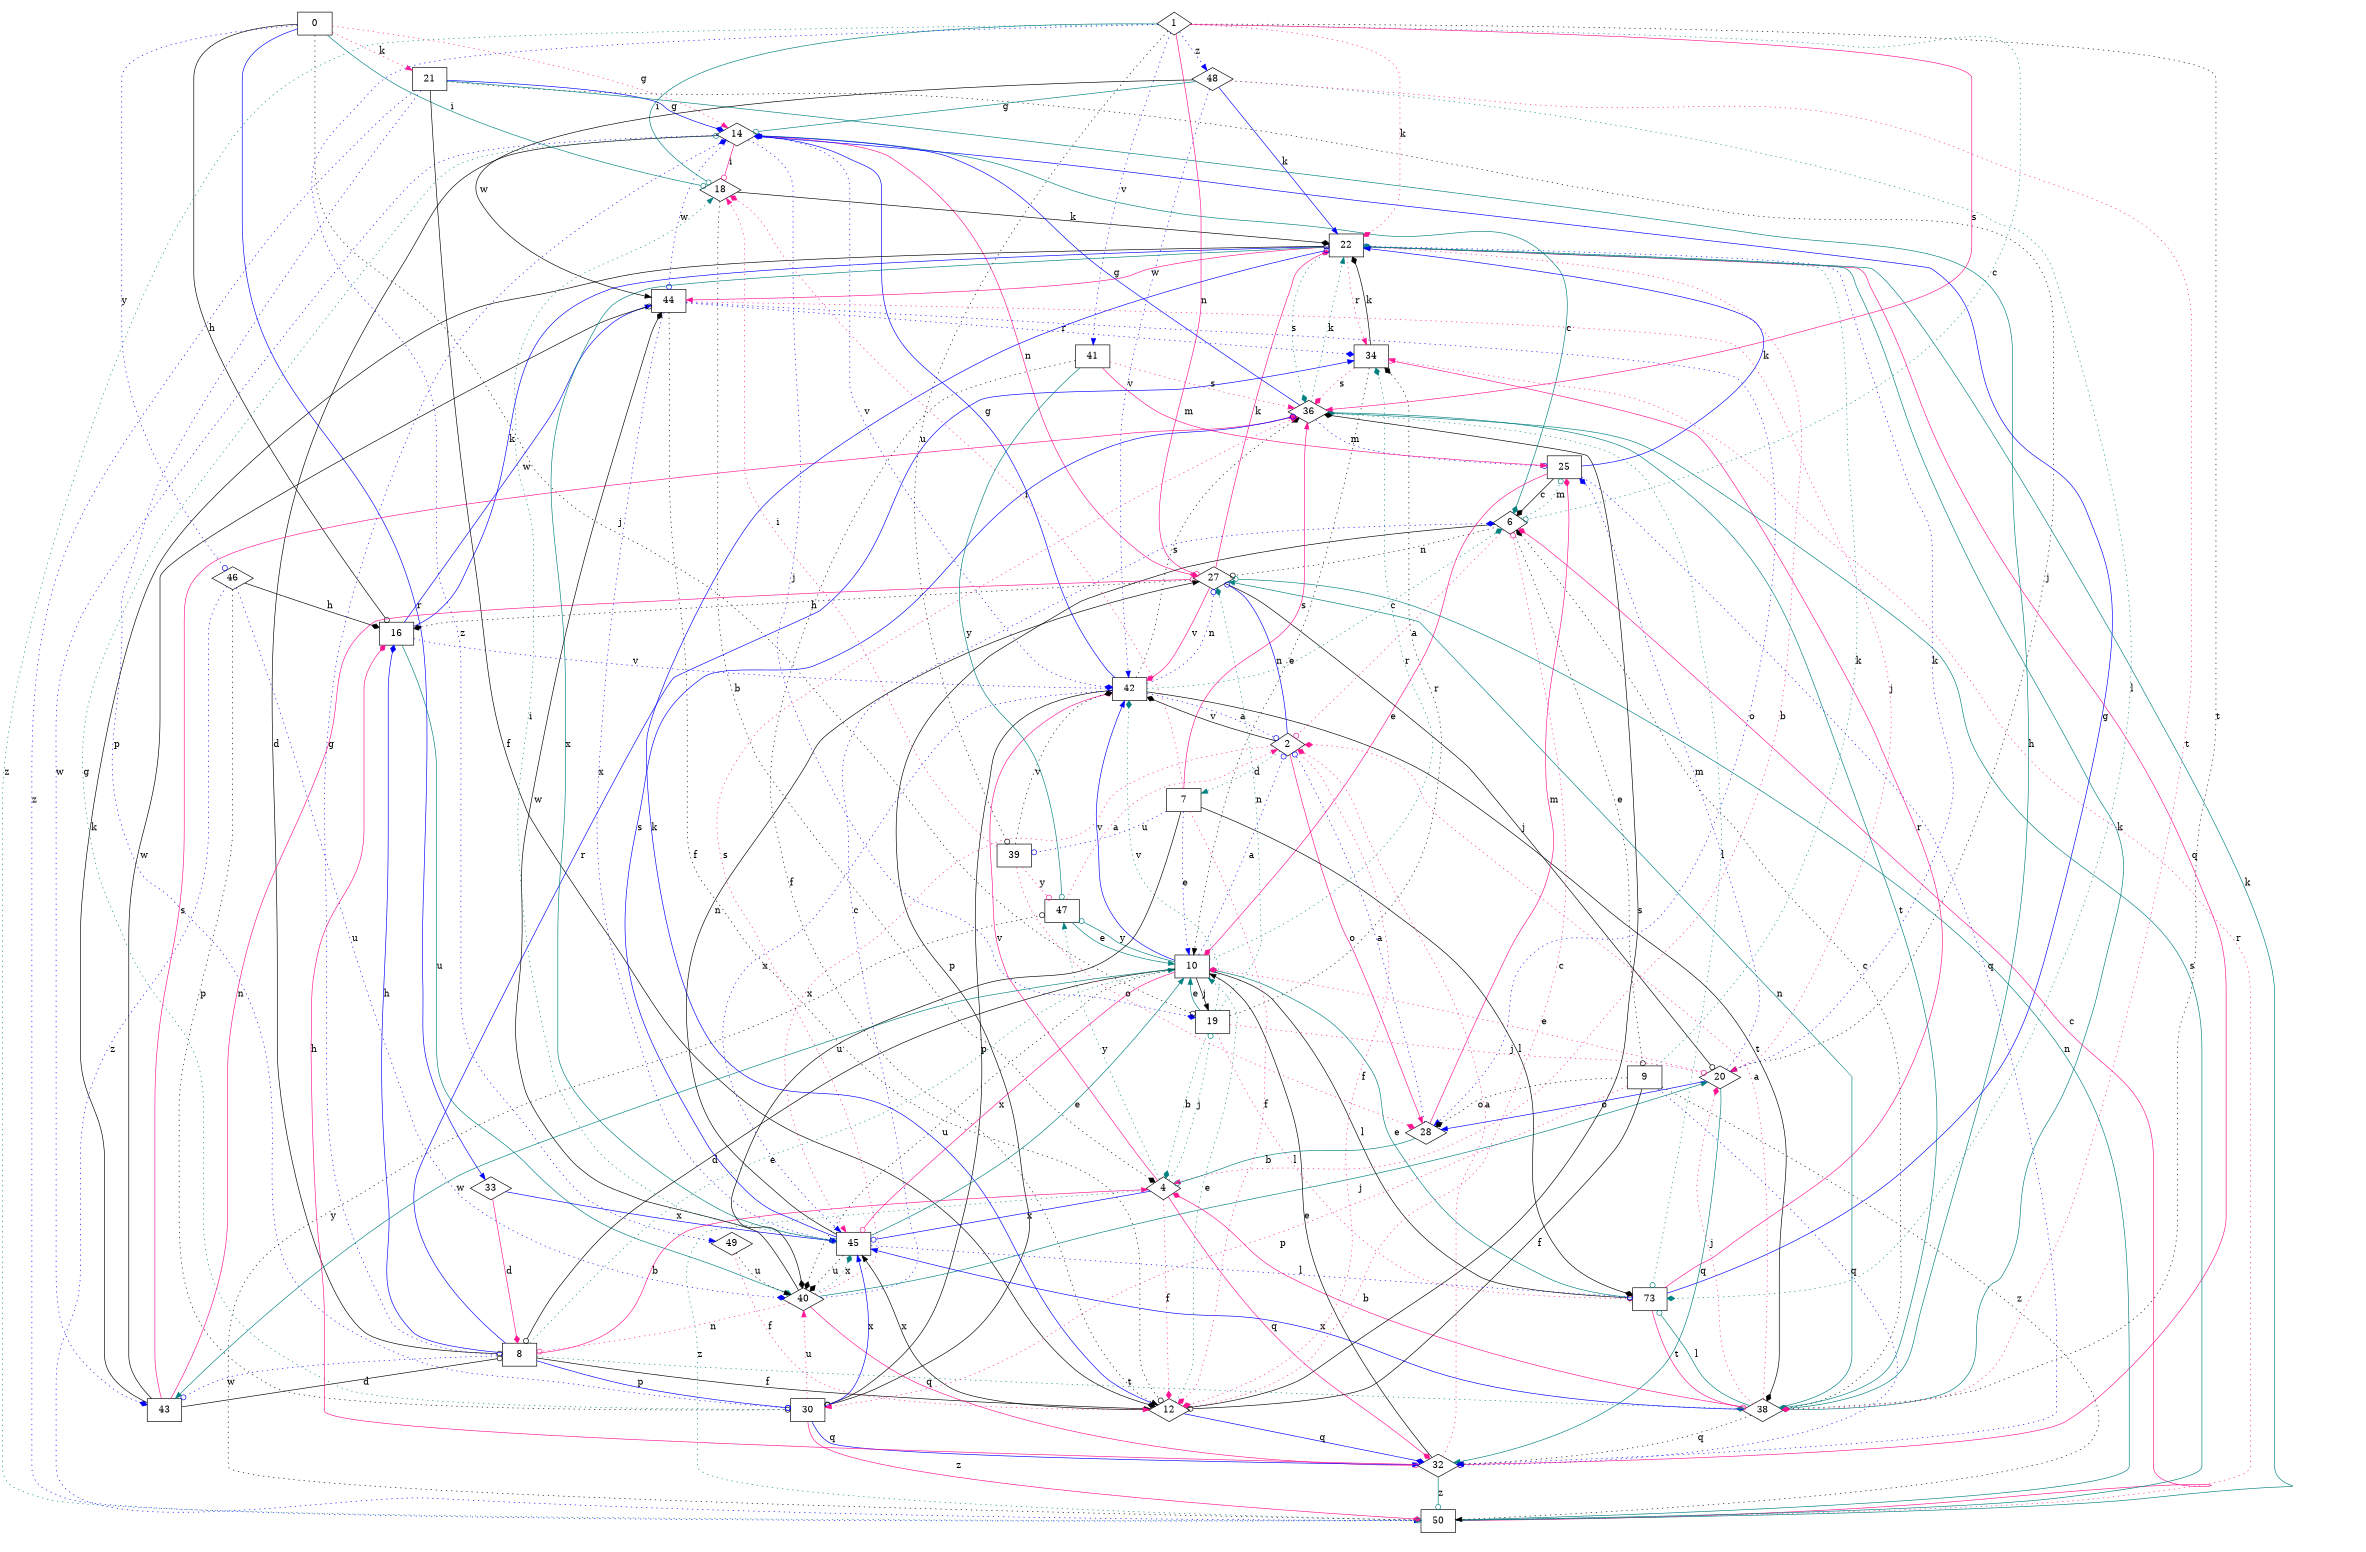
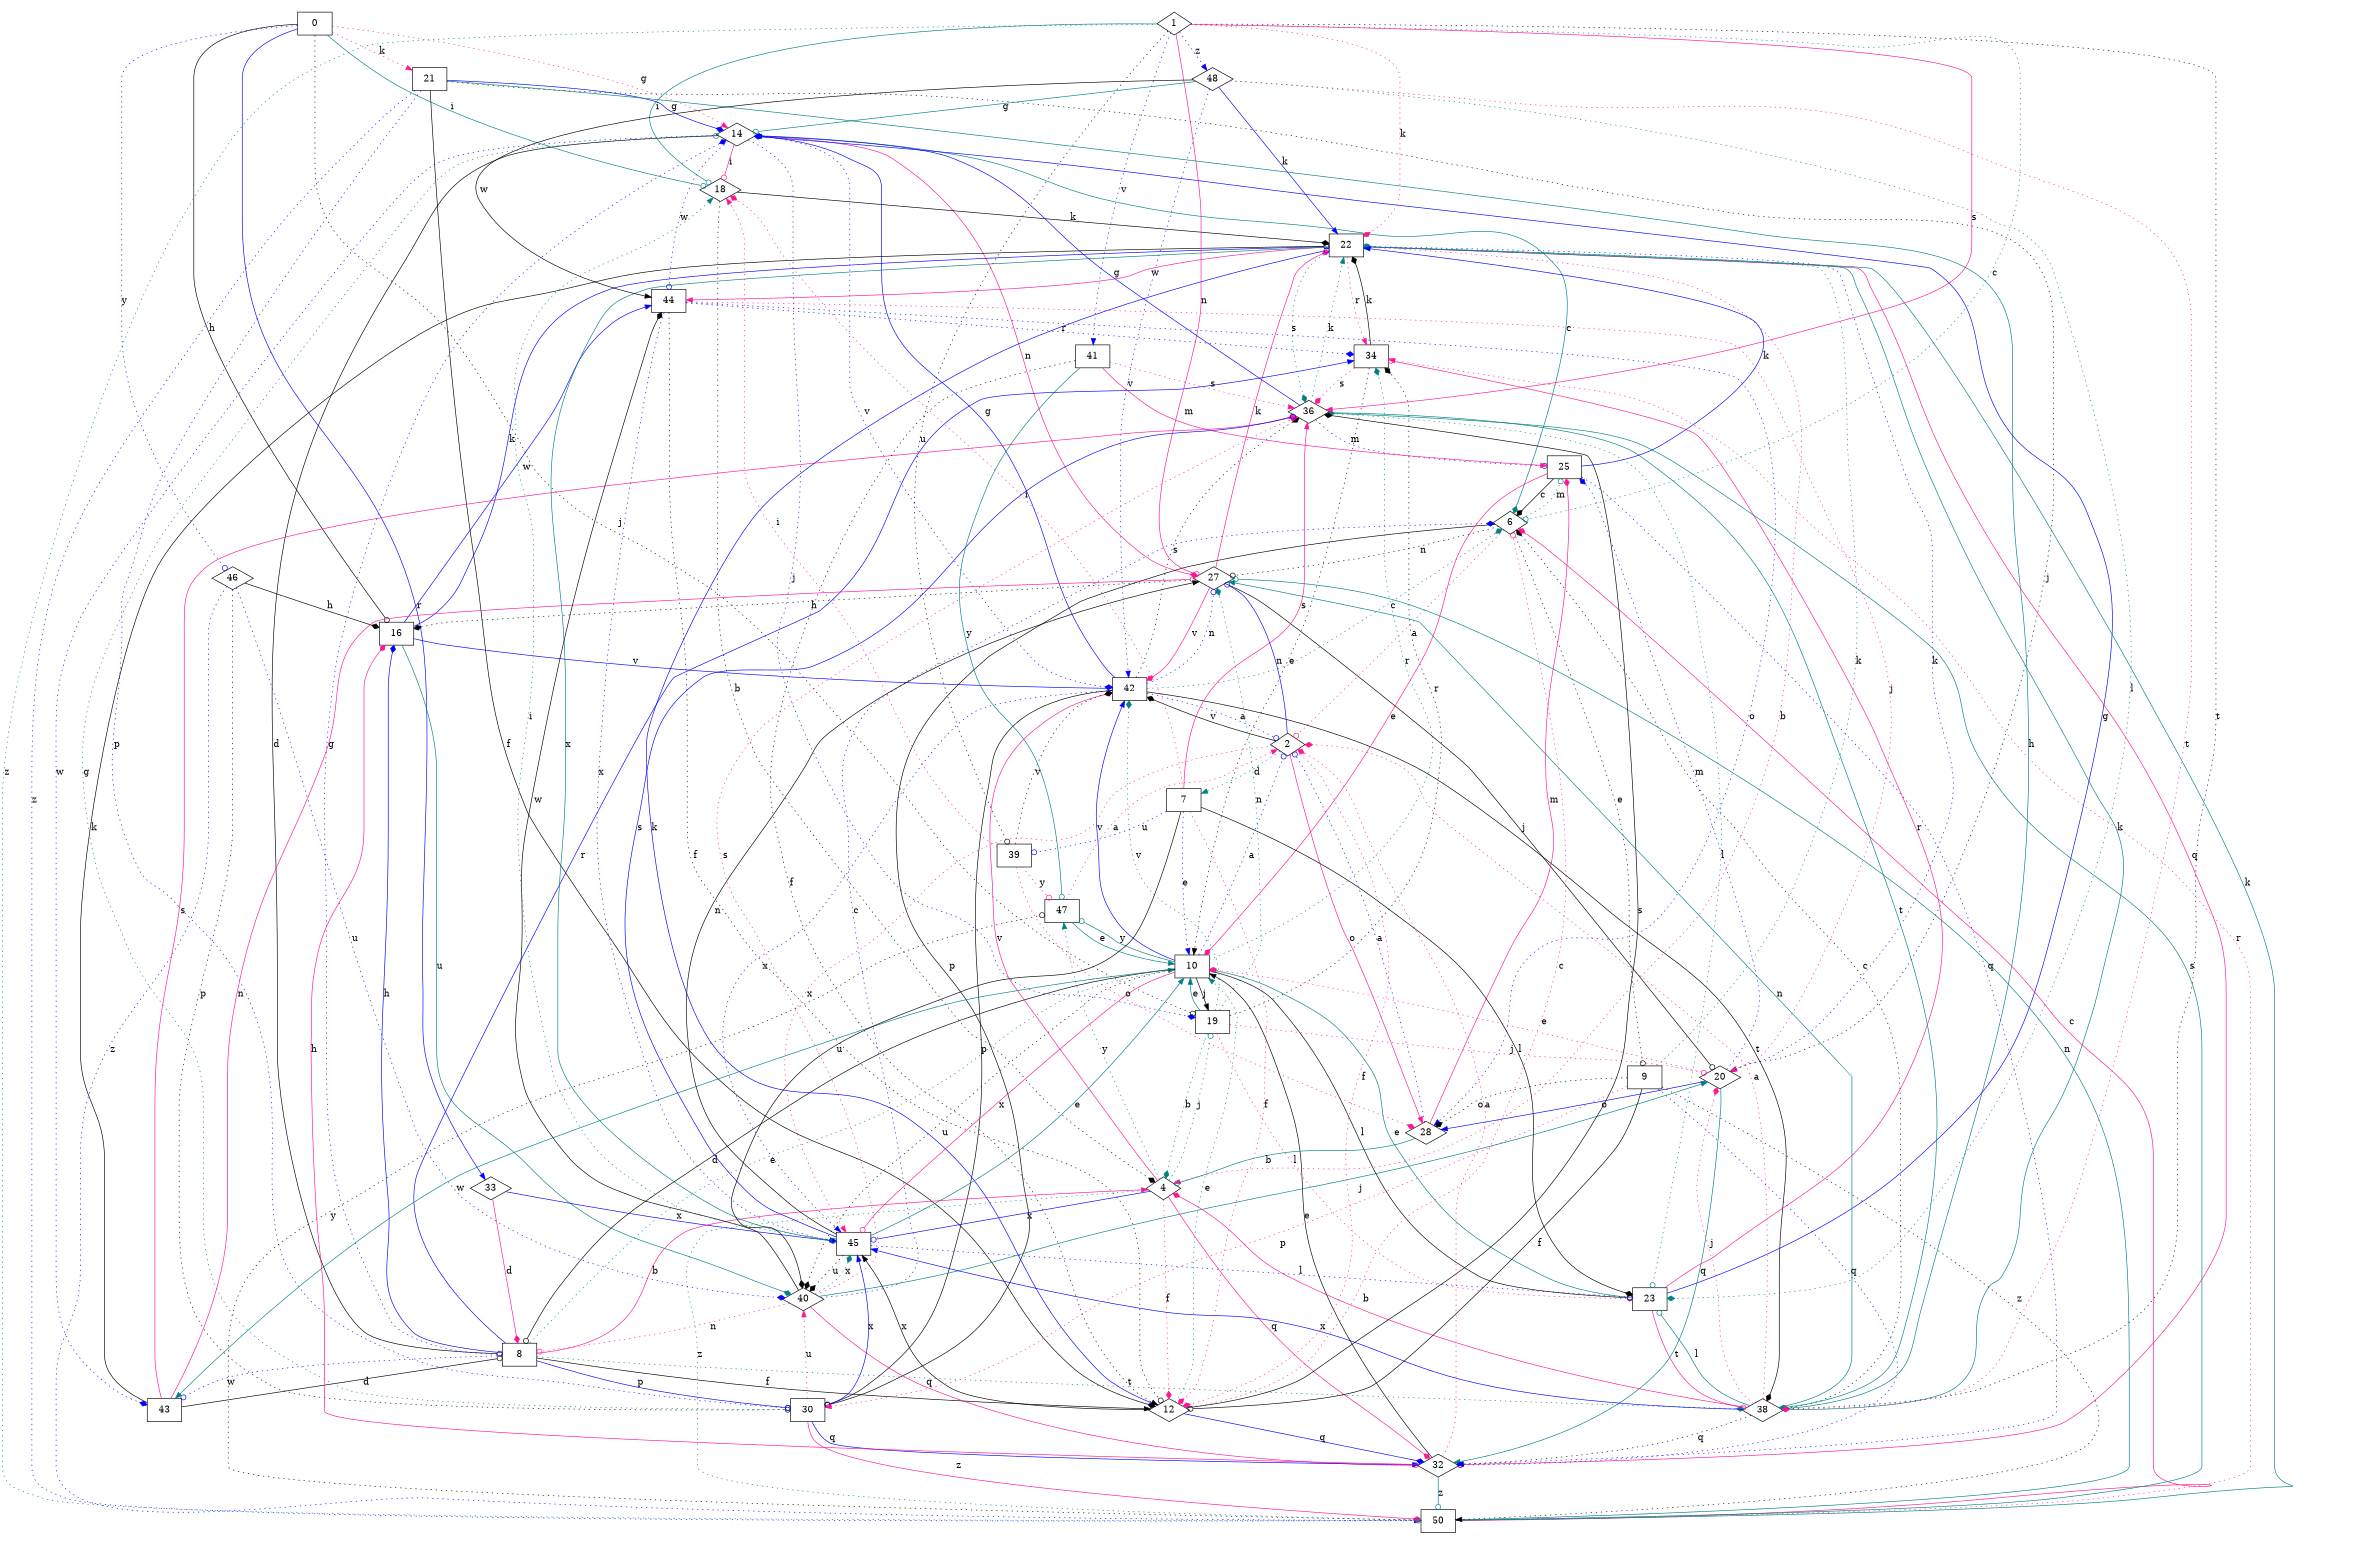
edge "16" -> "42": style dotted -> solid
edge "43" -> "44": removed, label "w"
node "49": removed
node "73": label "73" -> "23"
